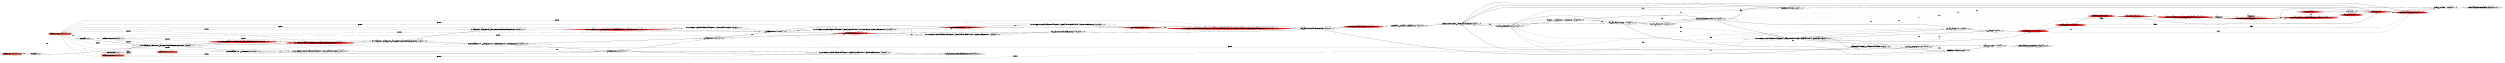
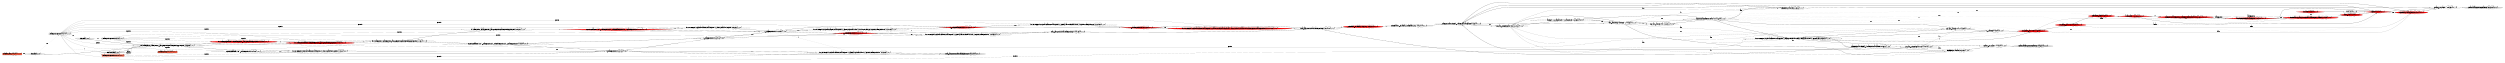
node "StreamExpression expression@@@2@@@['1', '1', '0']": fillcolor tomato -> white
